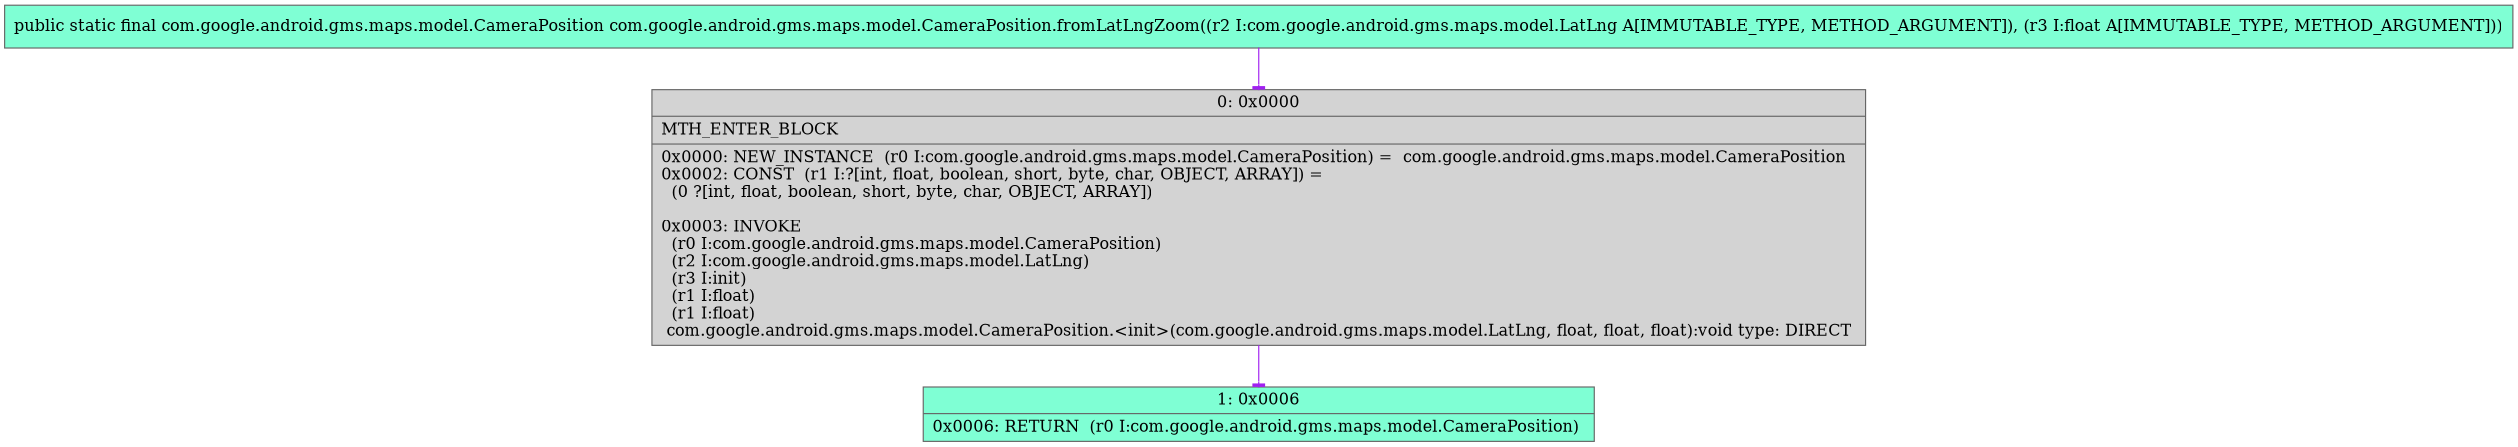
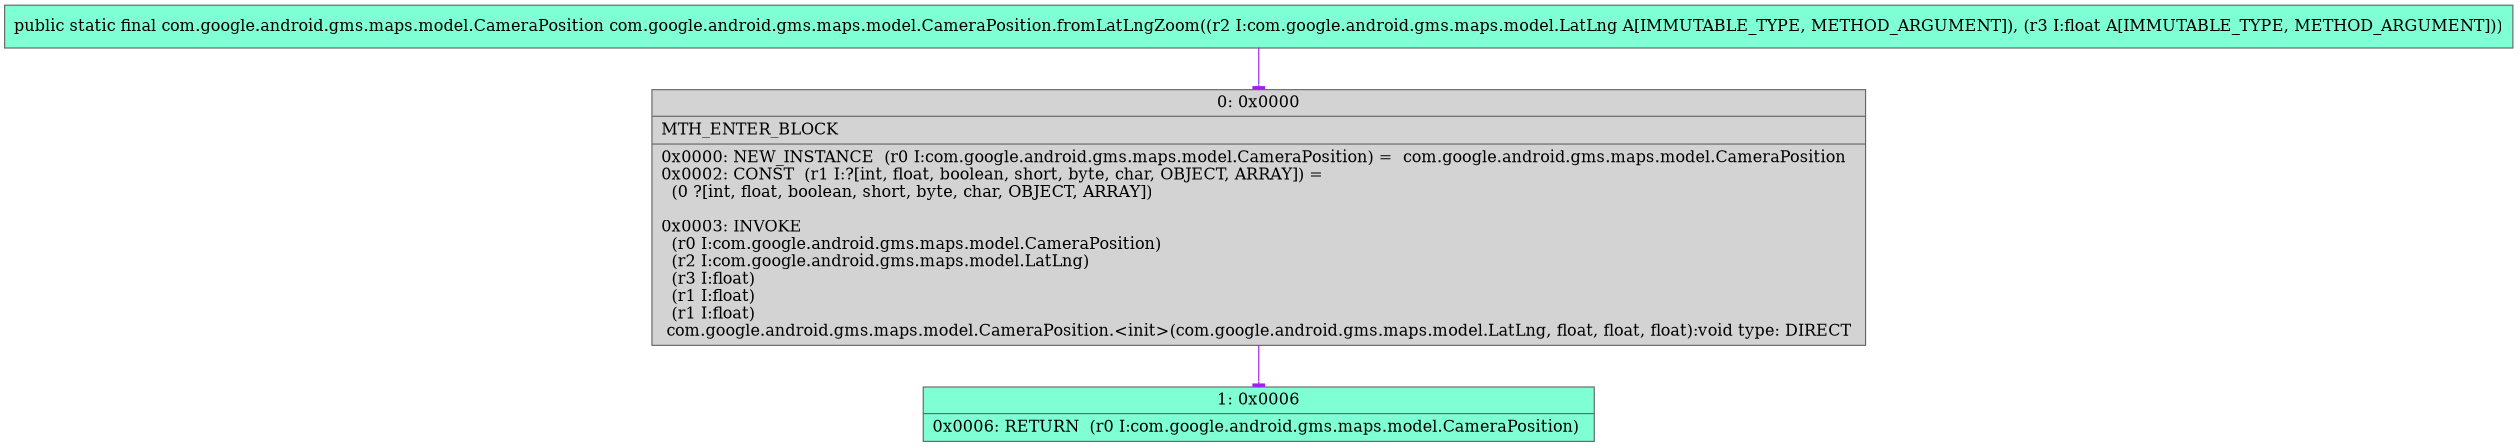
node "0: 0x0000": text "(r3 I:init)" -> "(r3 I:float)"
